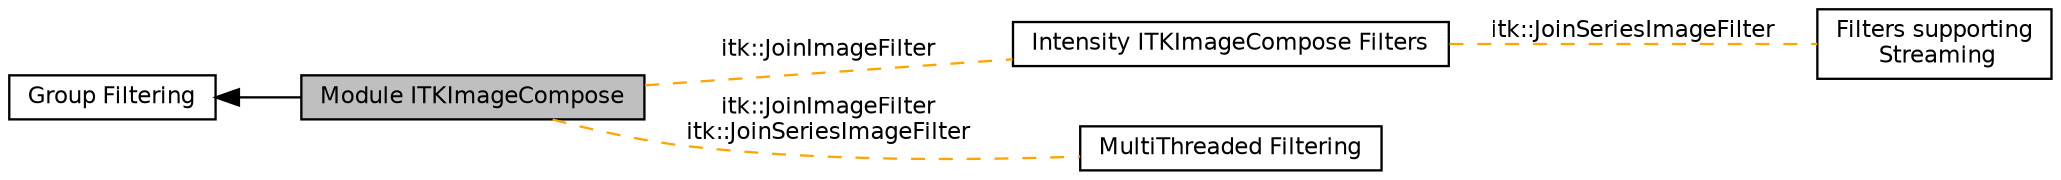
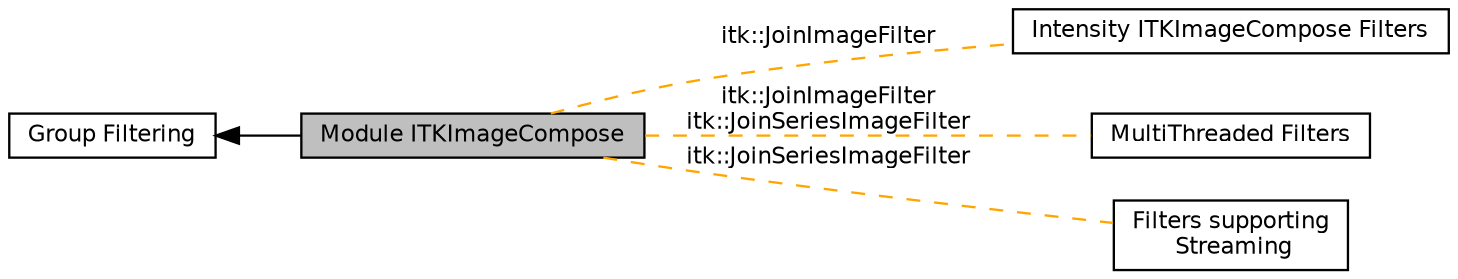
edge "Intensity ITKImageCompose Filters" -- "Filters supporting Streaming": now "Module ITKImageCompose" -- "Filters supporting Streaming"
node "MultiThreaded Filtering": label "MultiThreaded Filtering" -> "MultiThreaded Filters"
